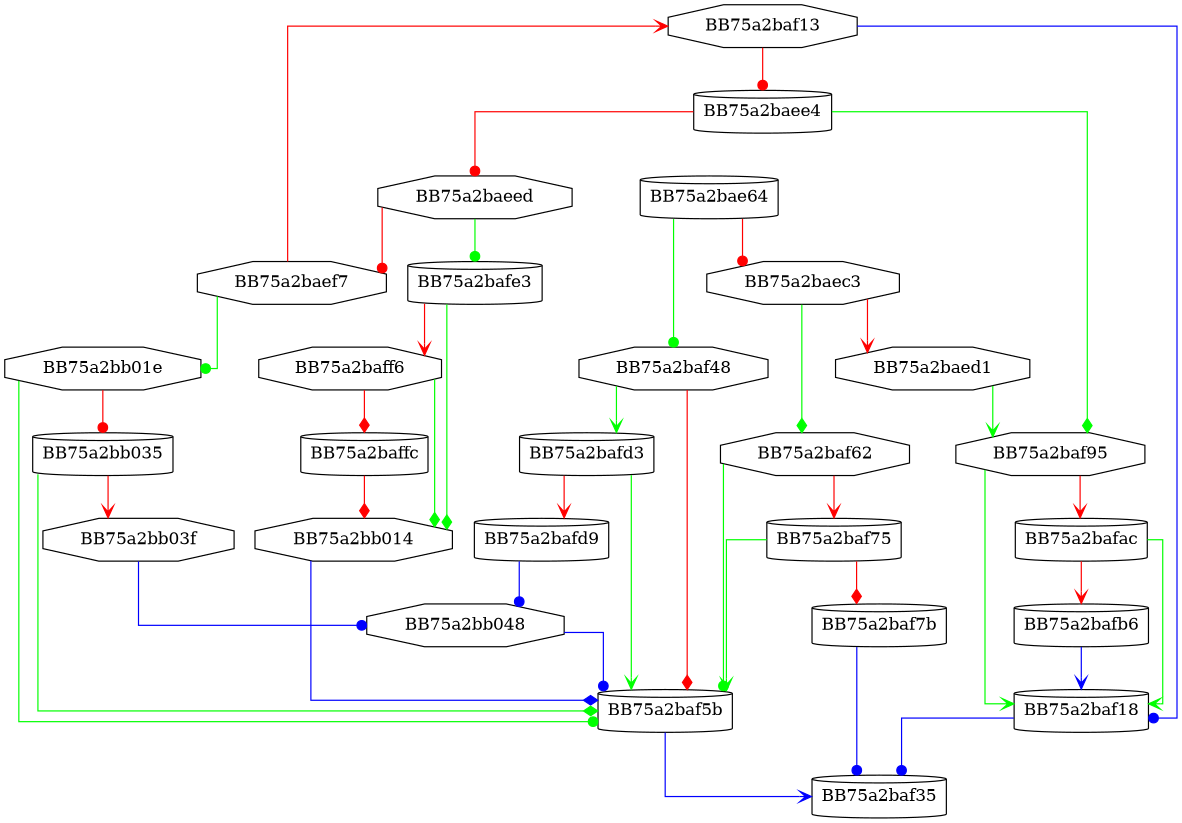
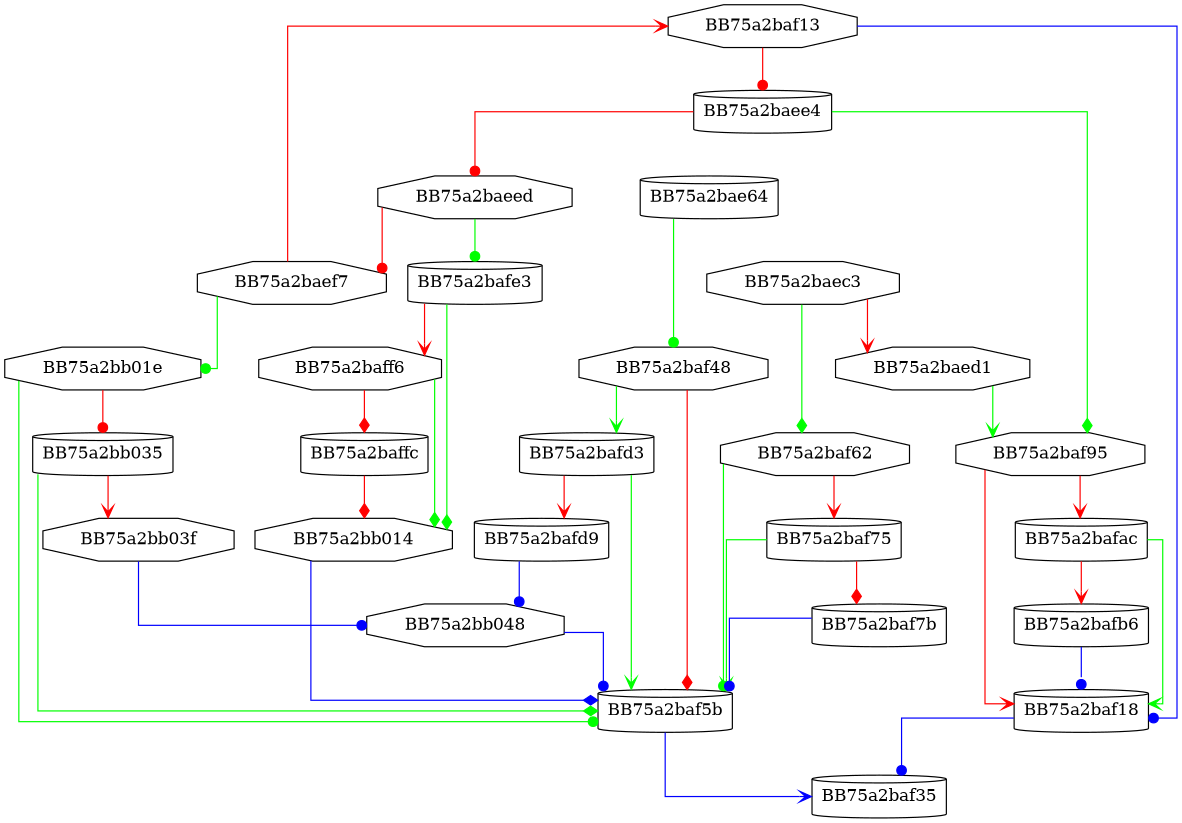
edge "BB75a2bae64" -> "BB75a2baec3": removed
edge "BB75a2baf95" -> "BB75a2baf18": color green -> red
edge "BB75a2bafb6" -> "BB75a2baf18": arrowhead vee -> dot
edge "BB75a2baf7b" -> "BB75a2baf35": now "BB75a2baf7b" -> "BB75a2baf5b"
